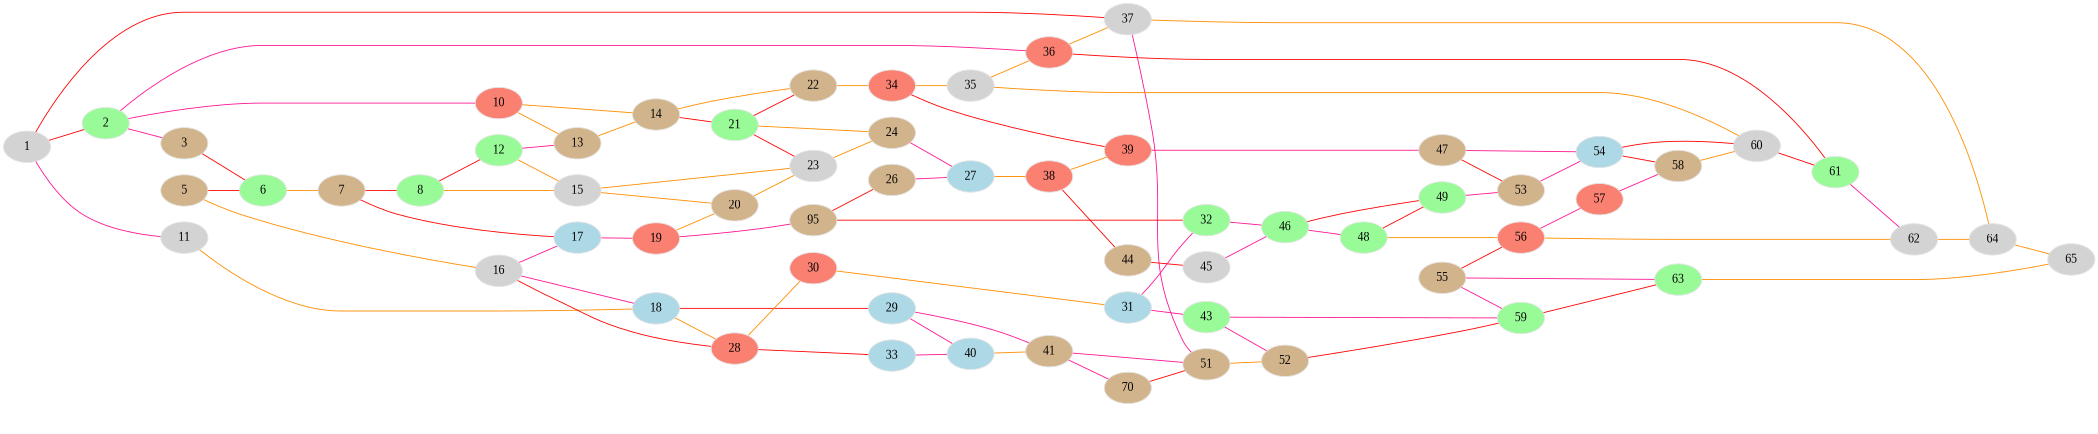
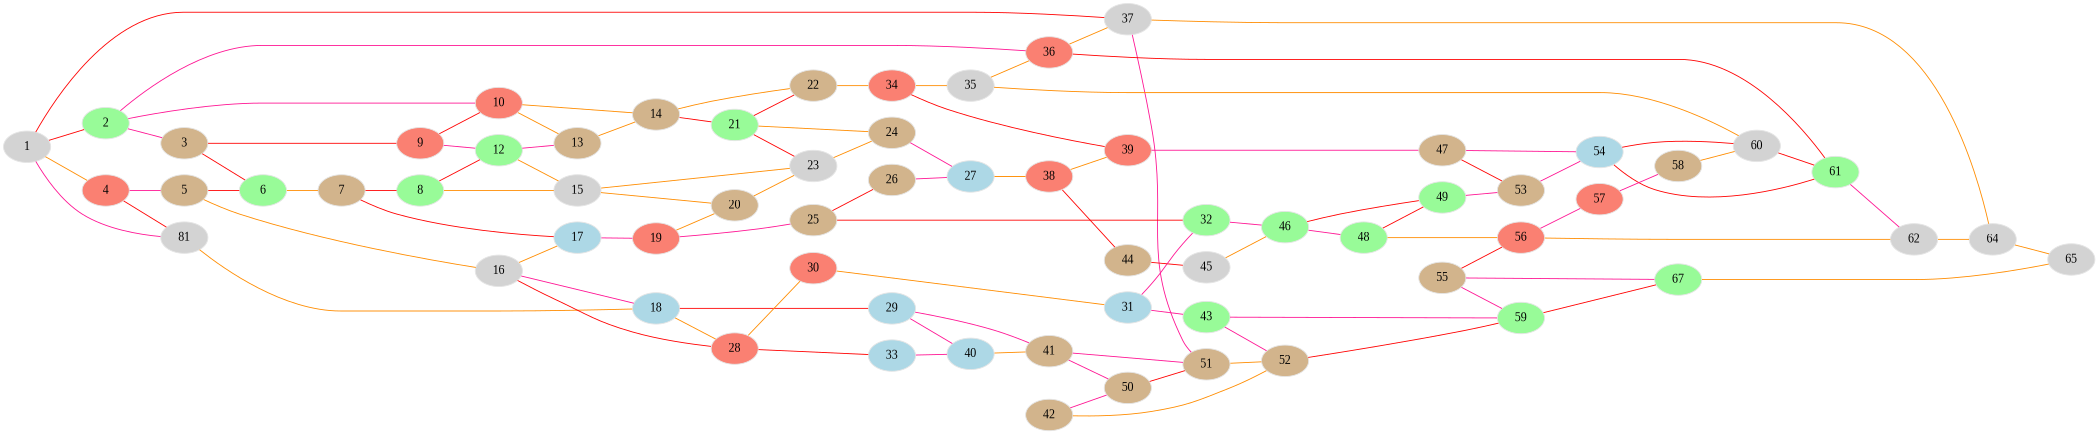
node "9": added
edge "54" -- "58": now "54" -- "61"
node "4": added
node "95": label "95" -> "25"
node "11": label "11" -> "81"
edge "46" -- "45": color deeppink -> darkorange
edge "17" -- "16": color deeppink -> darkorange
node "63": label "63" -> "67"
node "70": label "70" -> "50"
node "42": added
